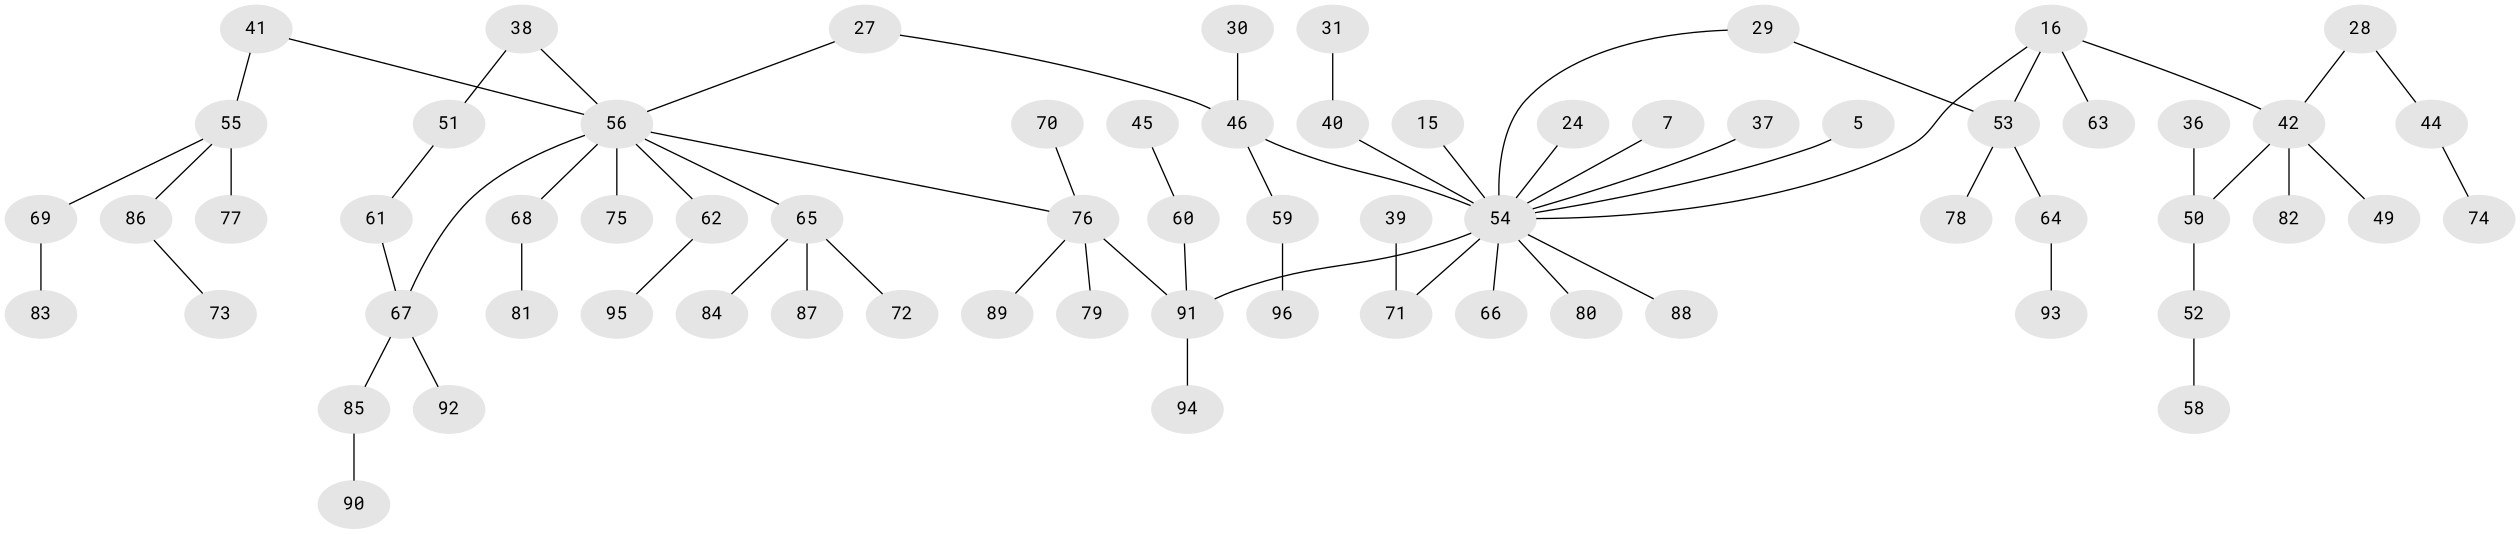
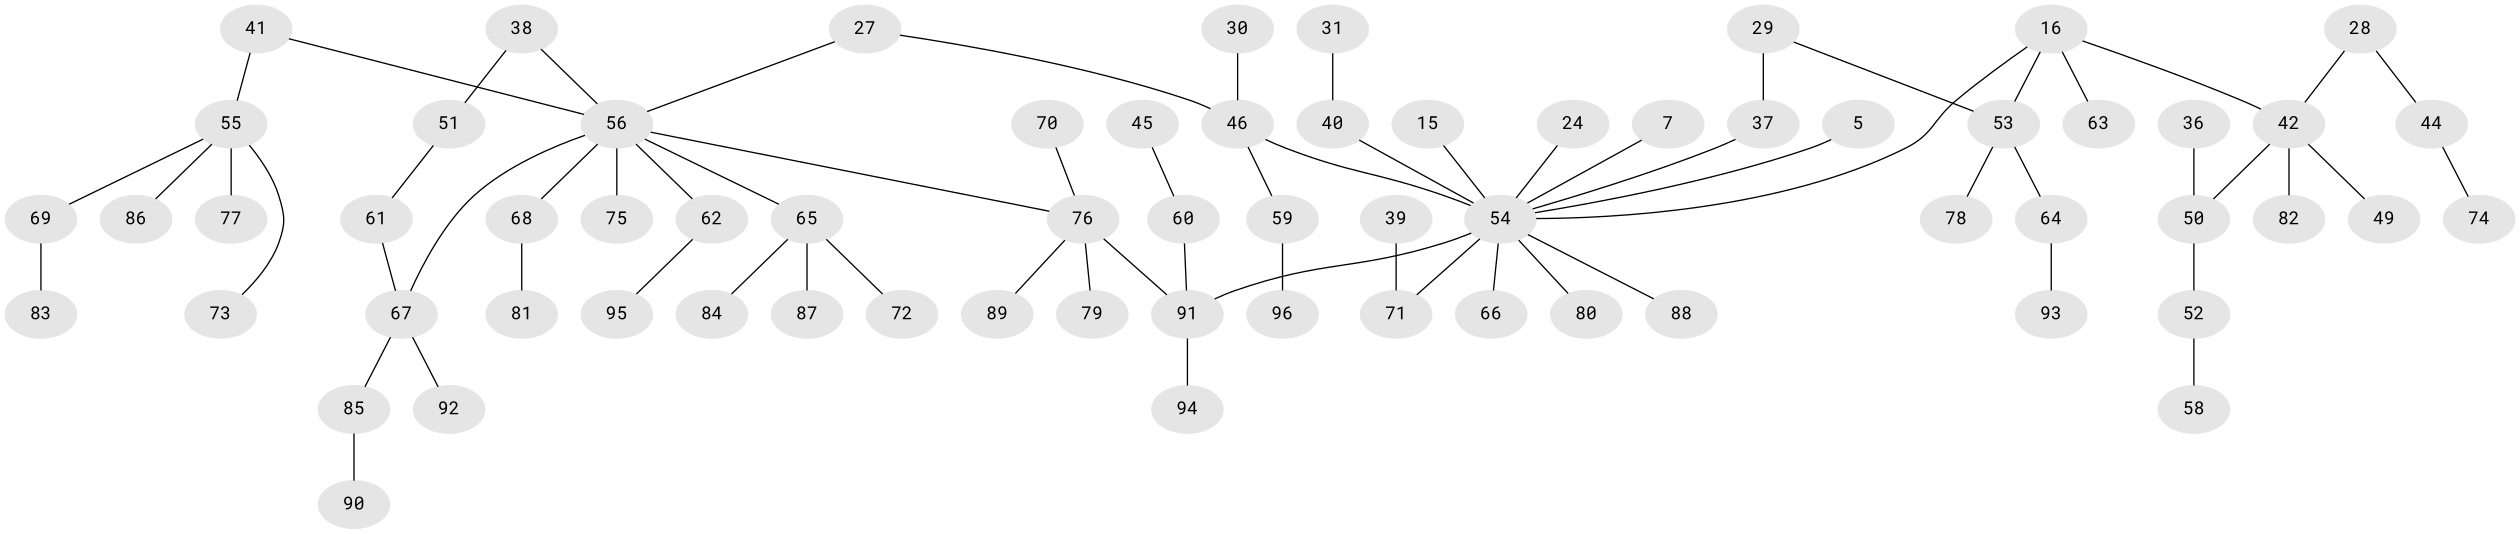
edge "29" -- "54": now "29" -- "37"
edge "86" -- "73": now "55" -- "73"
